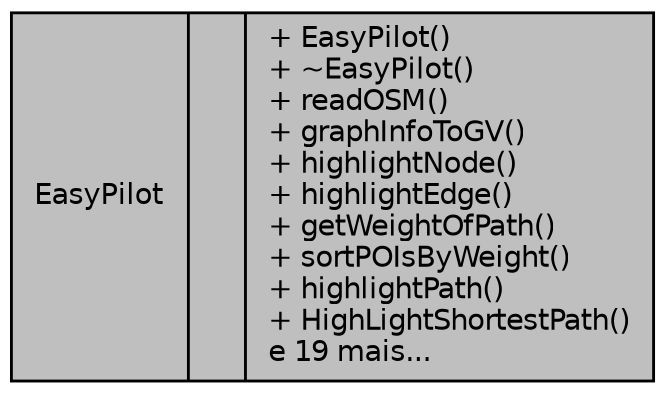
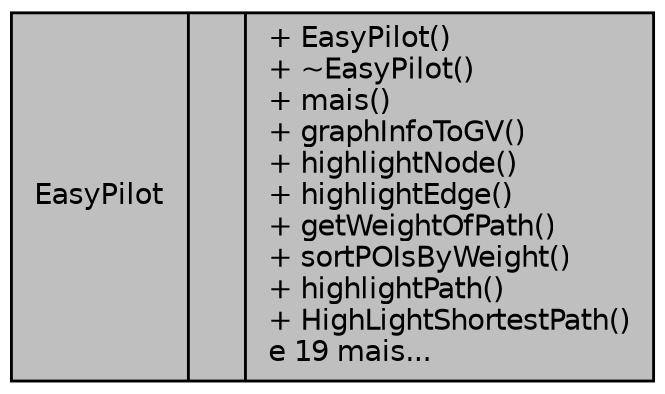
node "EasyPilot": text "+ readOSM()" -> "+ mais()"
